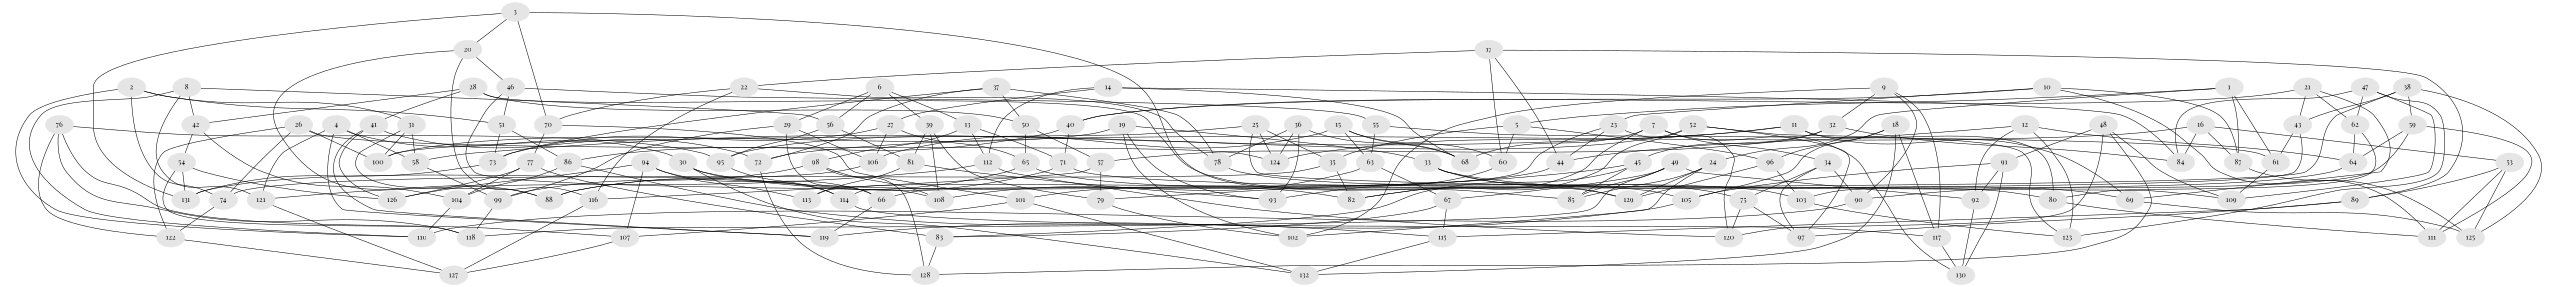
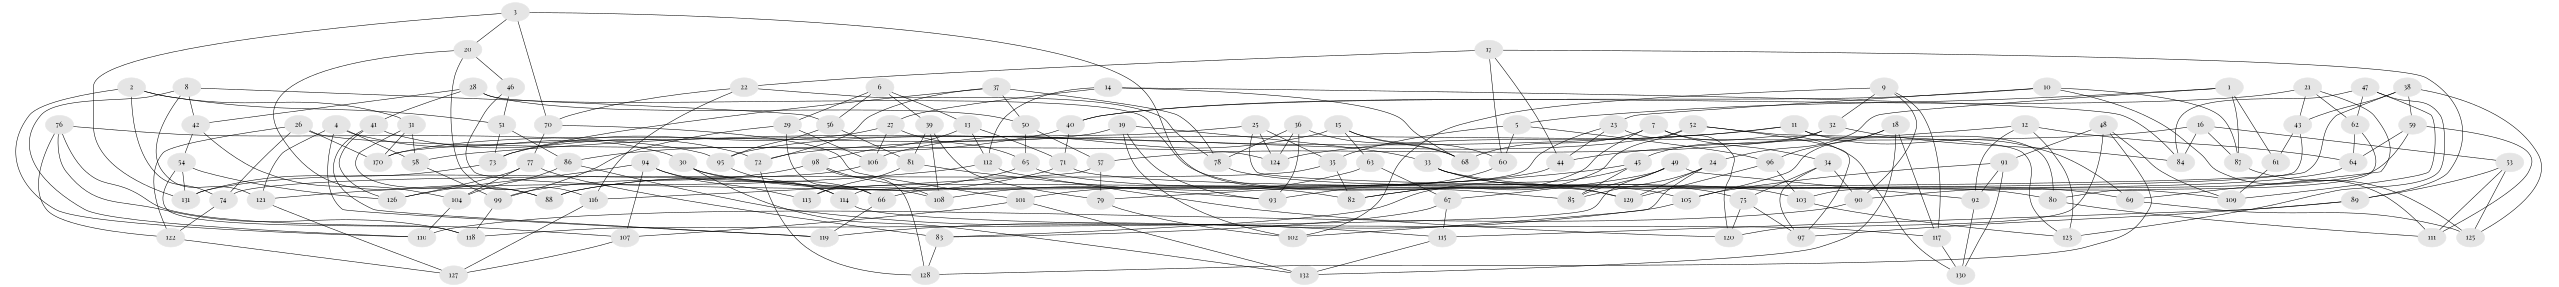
node "55": removed
node "100": label "100" -> "170"
